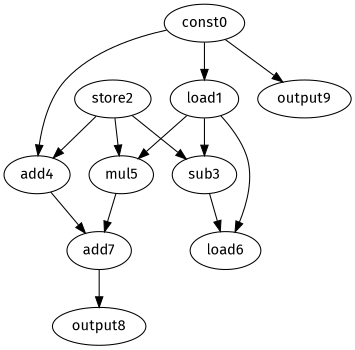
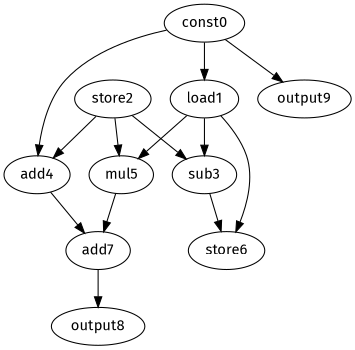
node "load6": label "load6" -> "store6"
